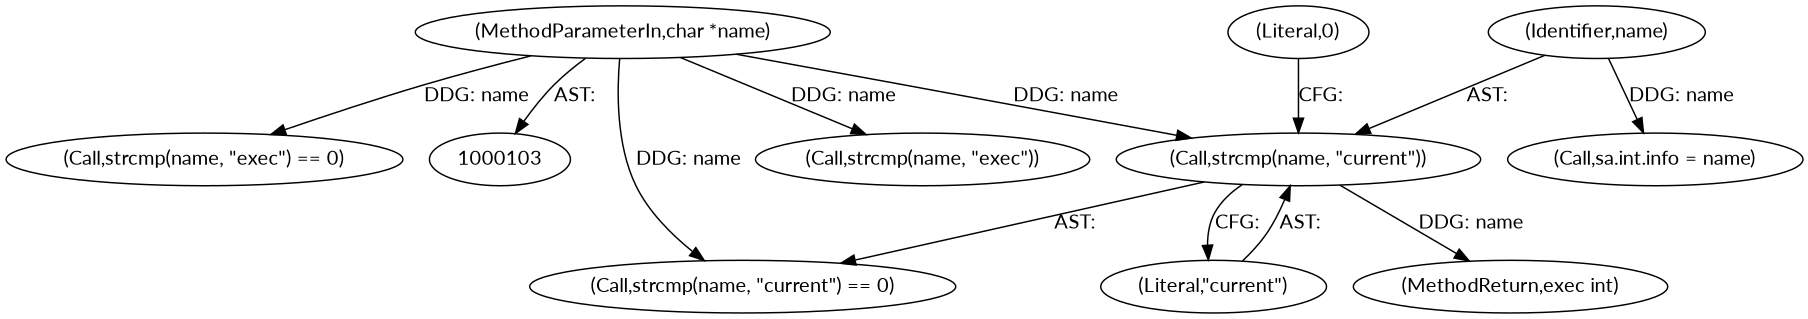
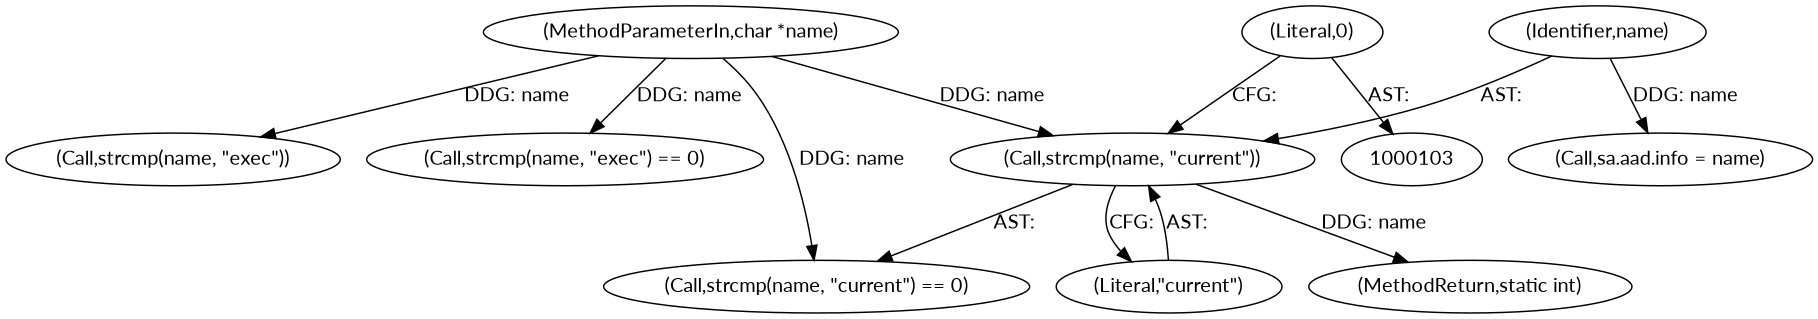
edge "(MethodParameterIn,char *name)" -> "1000103": now "(Literal,0)" -> "1000103"
node "(Call,sa.int.info = name)": label "(Call,sa.int.info = name)" -> "(Call,sa.aad.info = name)"
node "(MethodReturn,exec int)": label "(MethodReturn,exec int)" -> "(MethodReturn,static int)"
